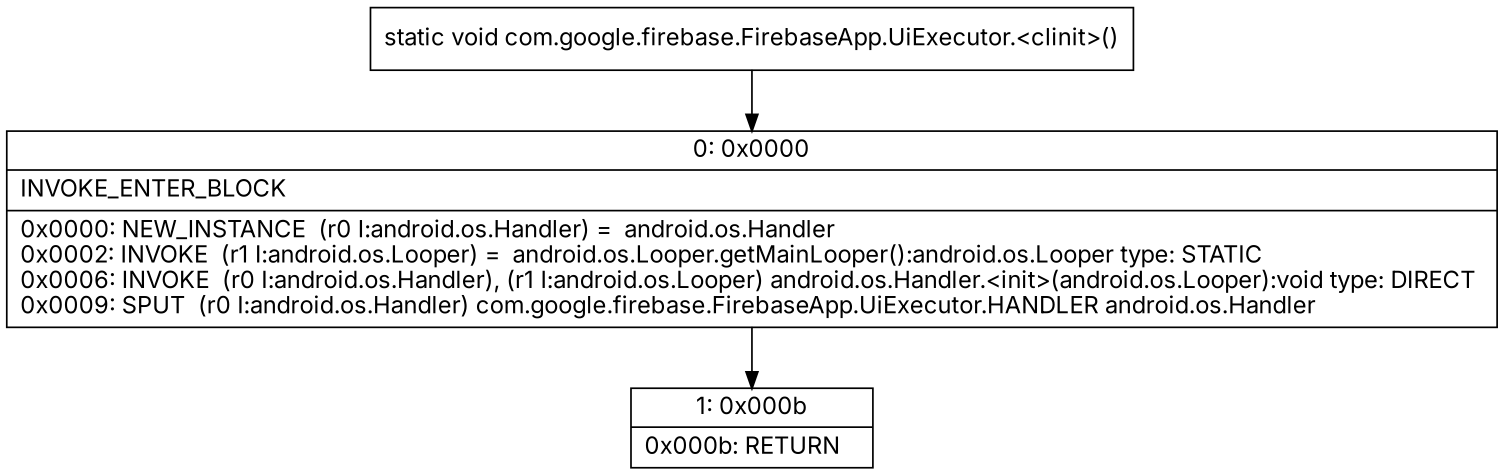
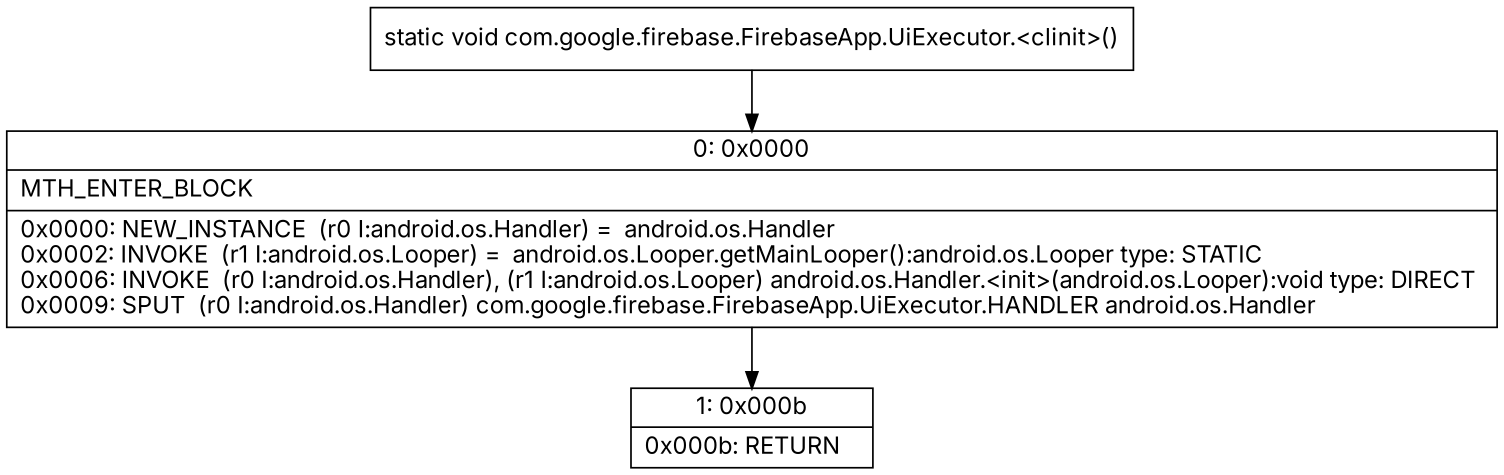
node "0: 0x0000": text "INVOKE_ENTER_BLOCK" -> "MTH_ENTER_BLOCK"
